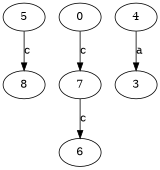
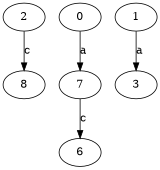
node "5": label "5" -> "2"
node "4": label "4" -> "1"
edge "0" -> "7": label "c" -> "a"
